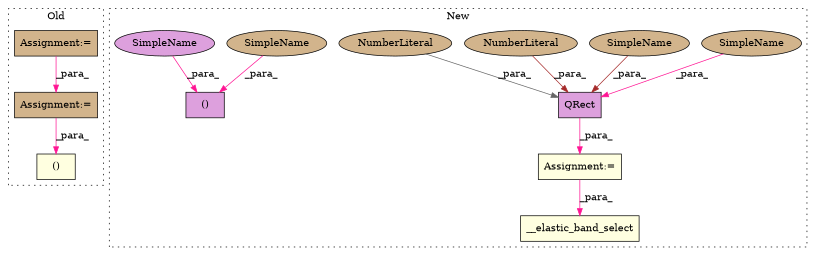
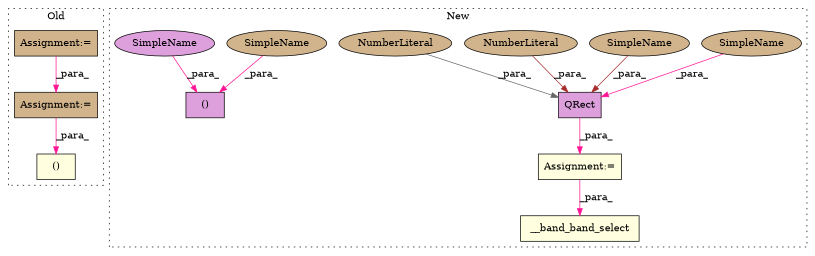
node "__elastic_band_select": label "__elastic_band_select" -> "__band_band_select"
